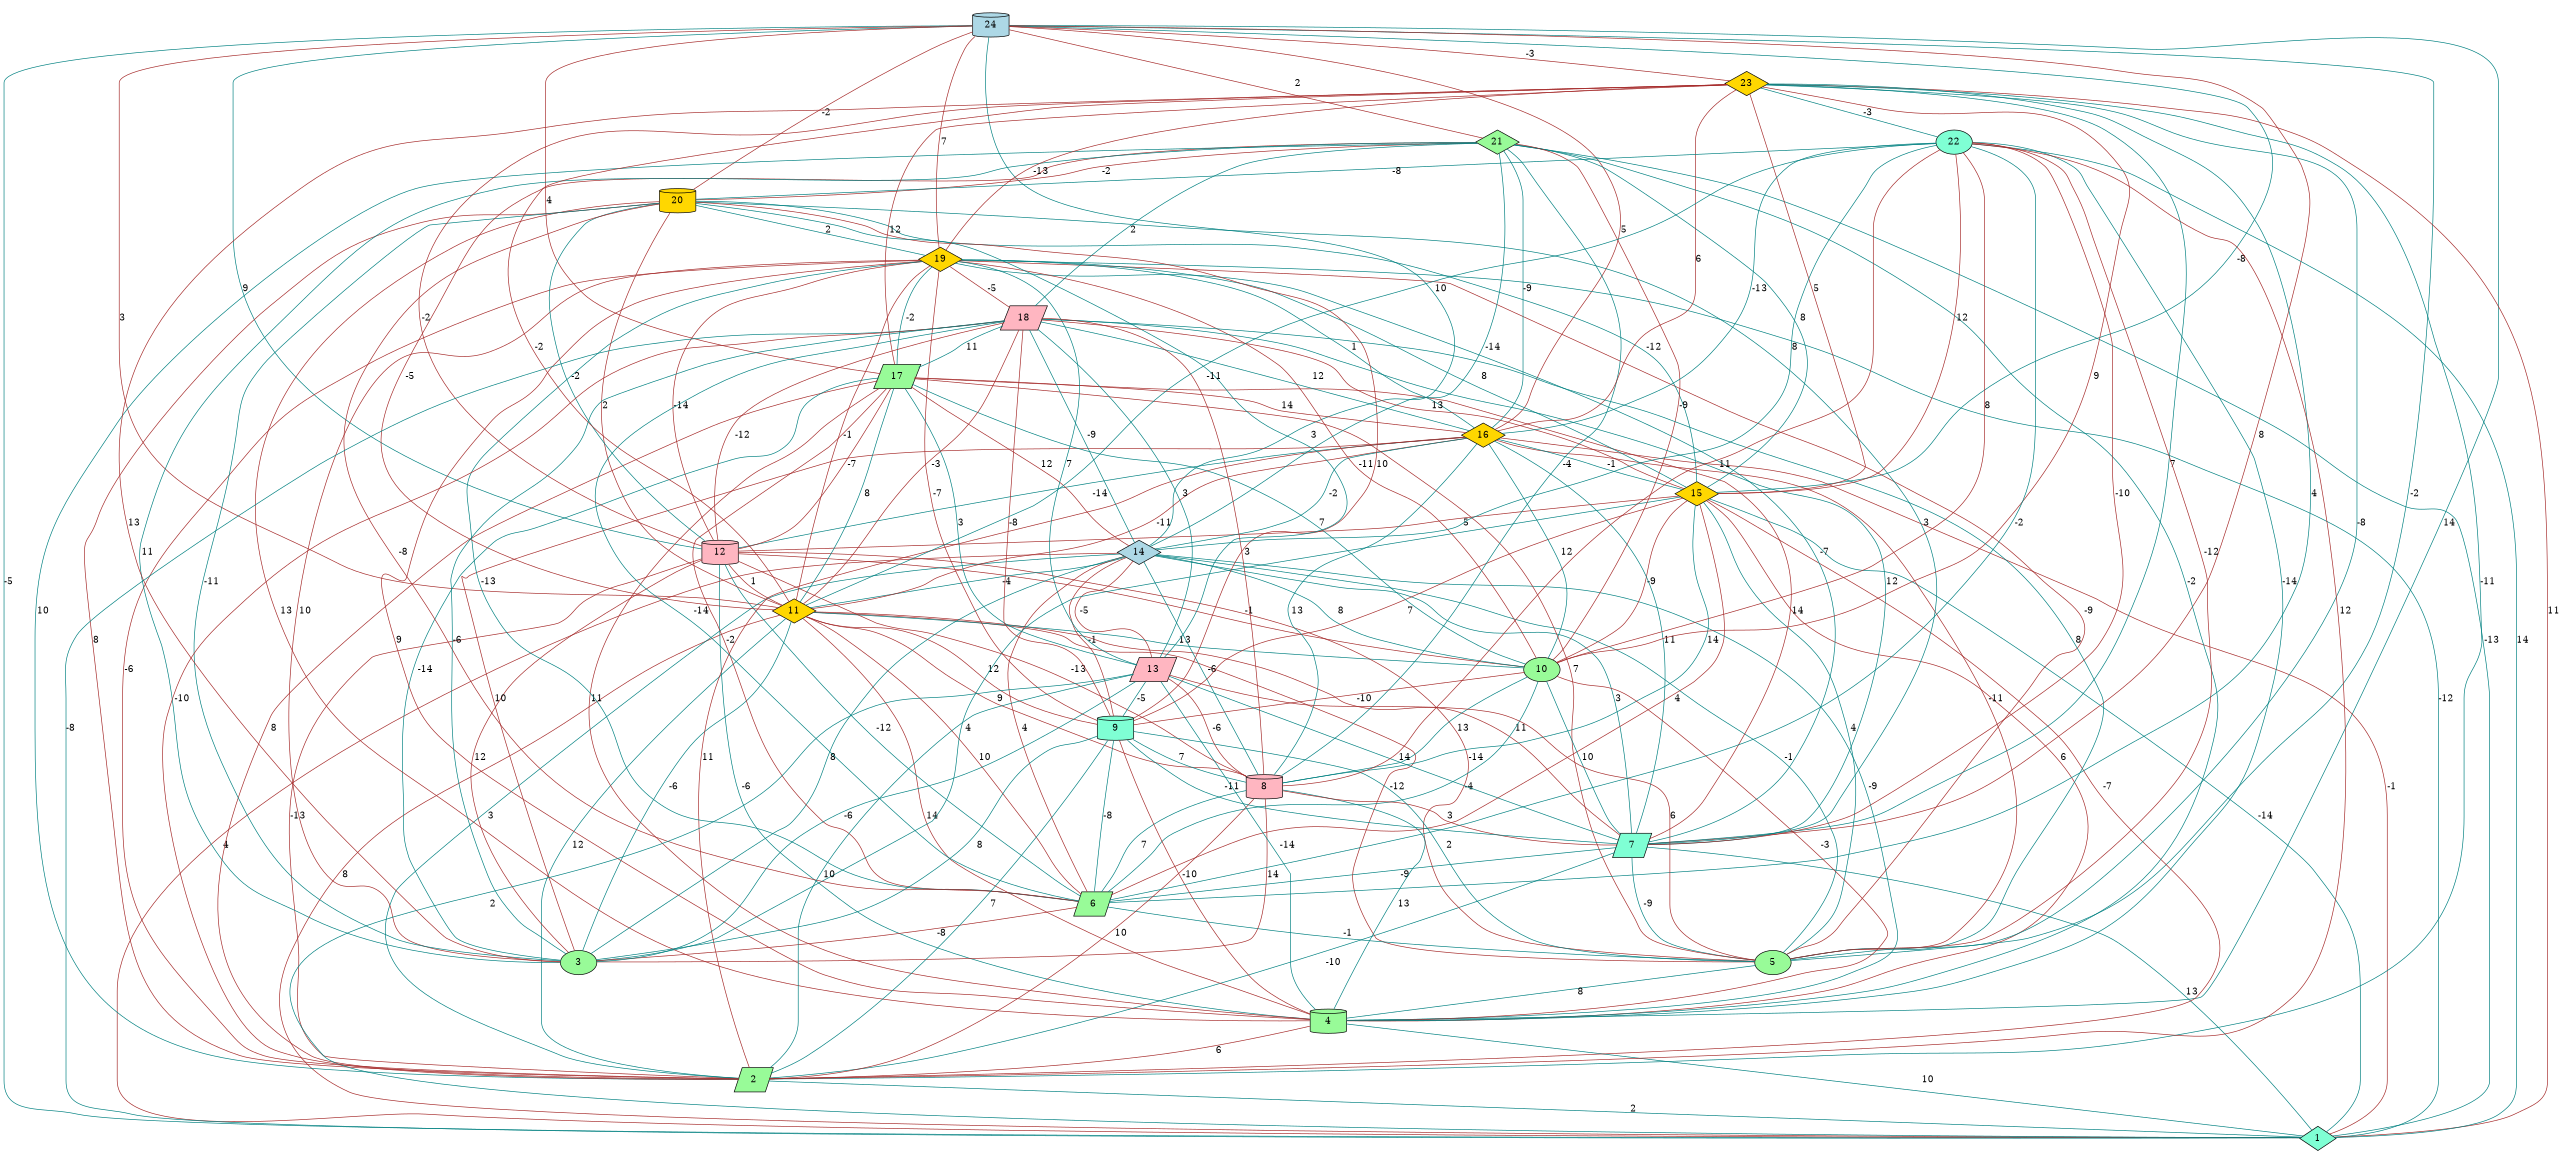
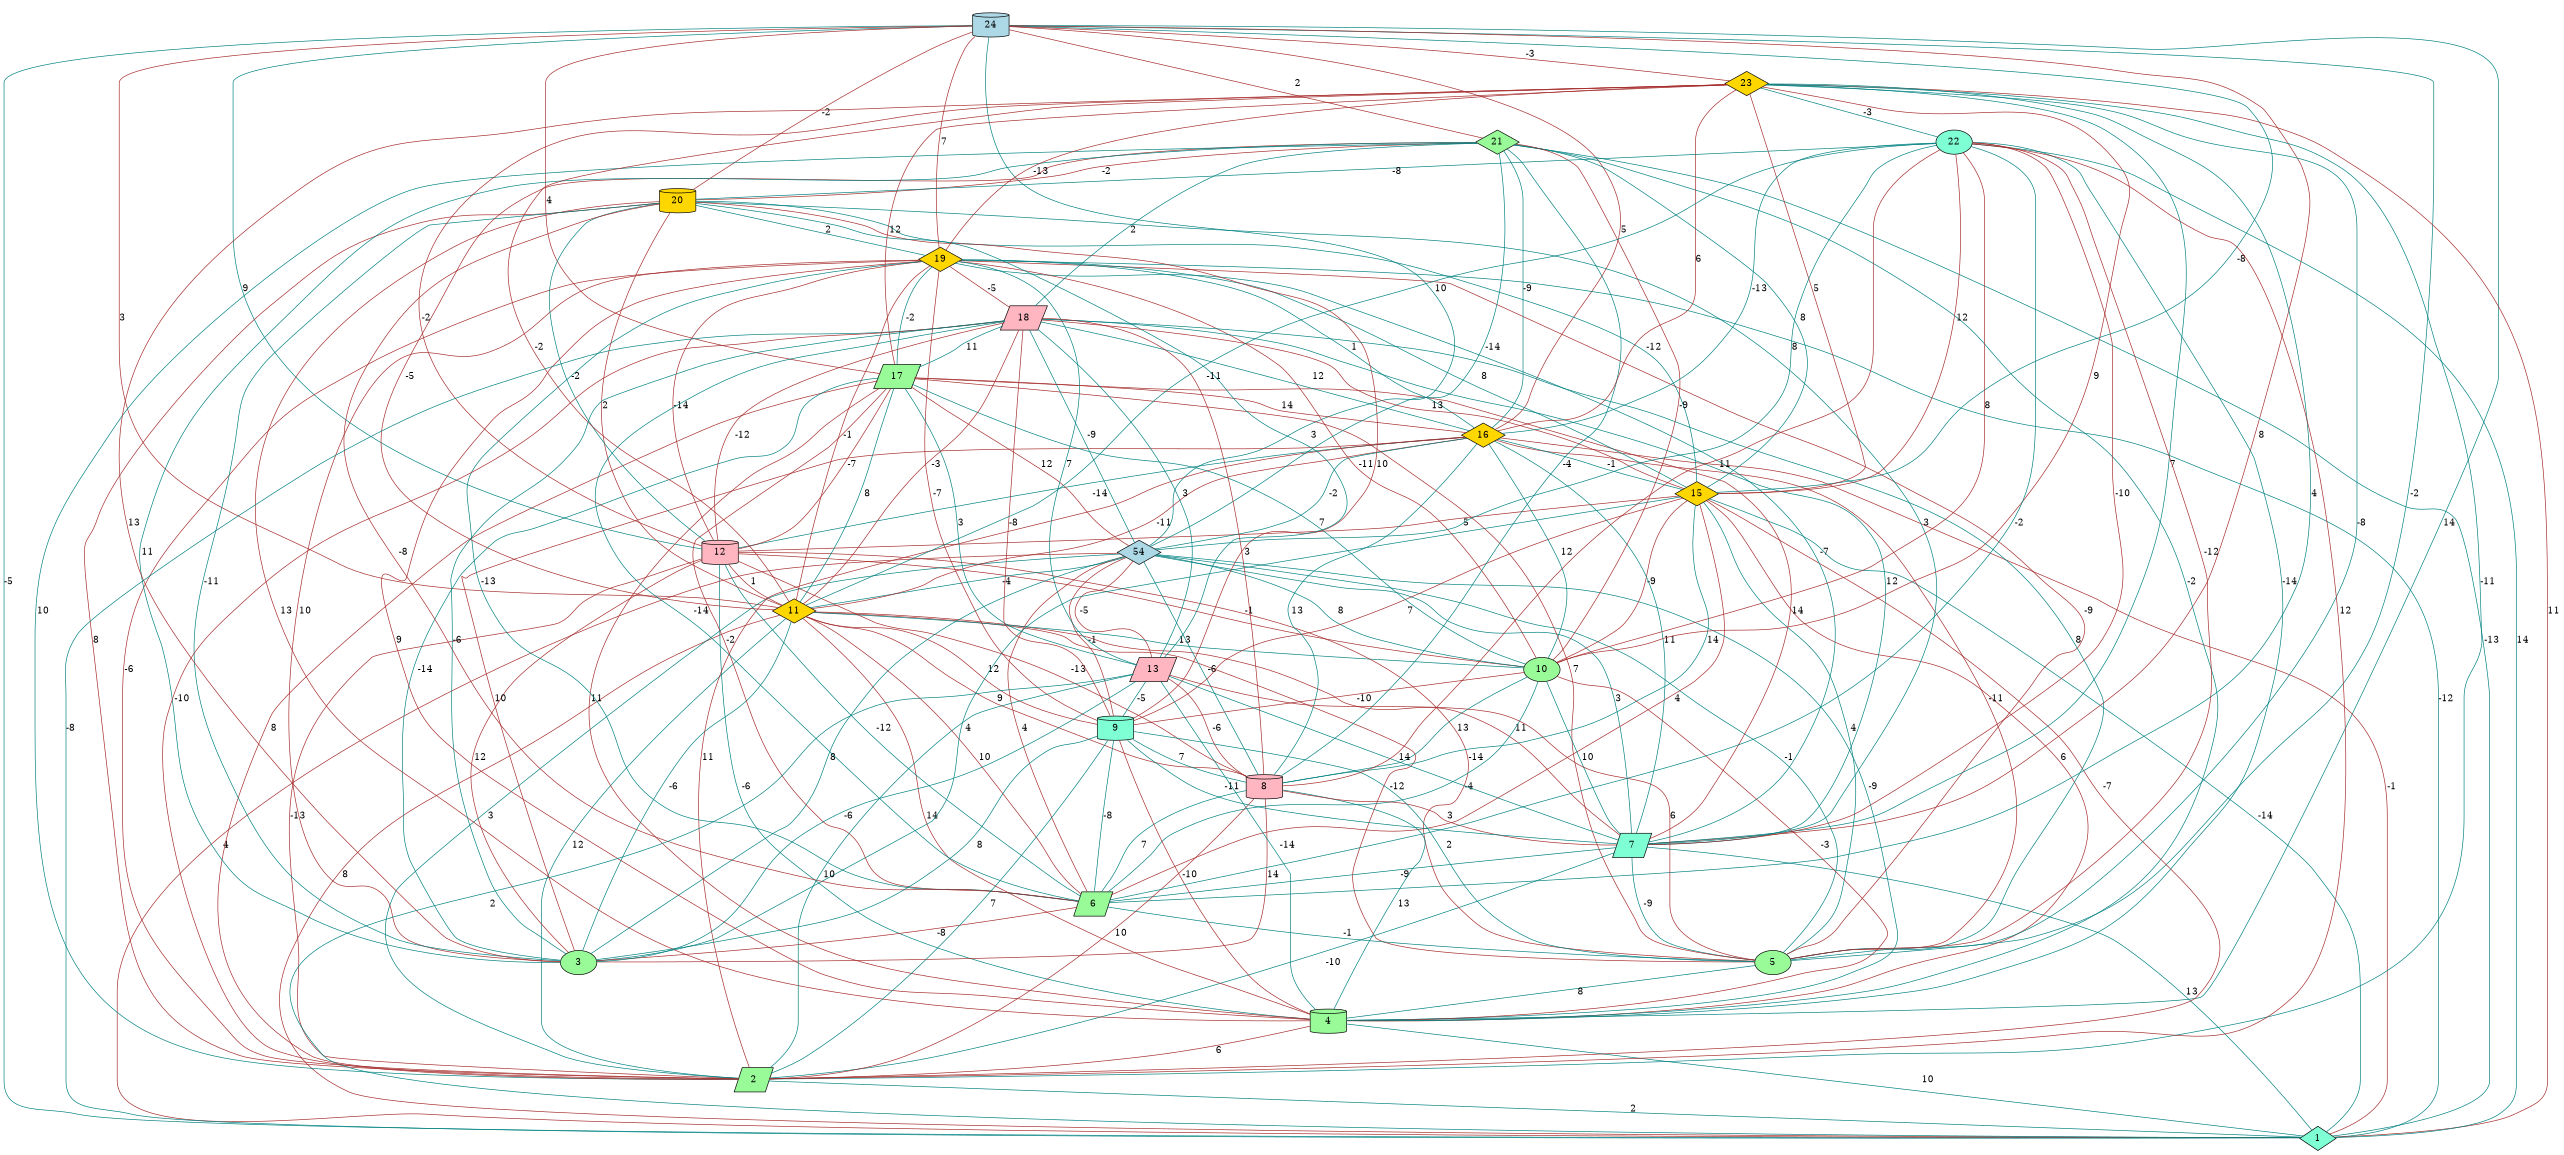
node "14": label "14" -> "54"
